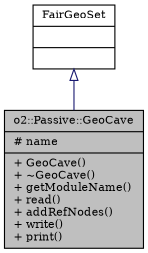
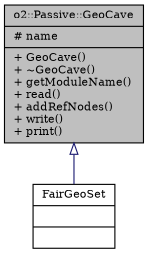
edge "o2::Passive::GeoCave" -> "FairGeoSet": reversed
